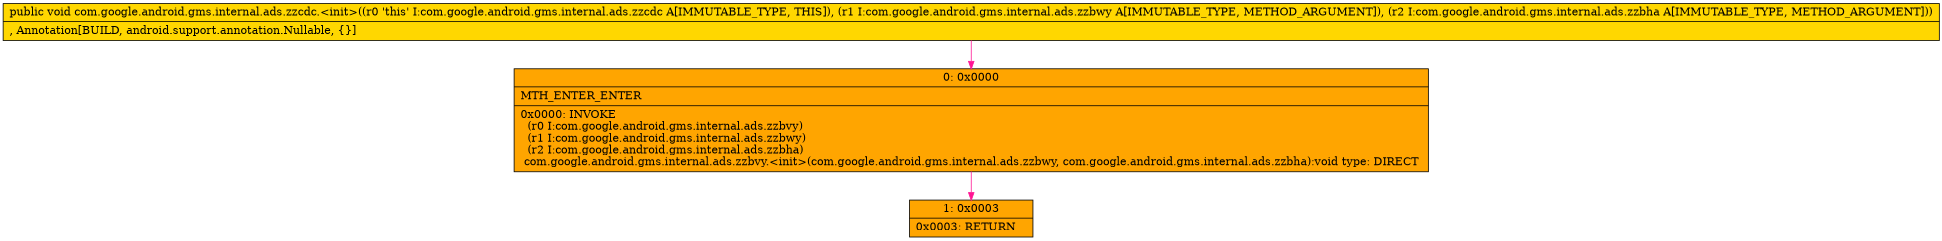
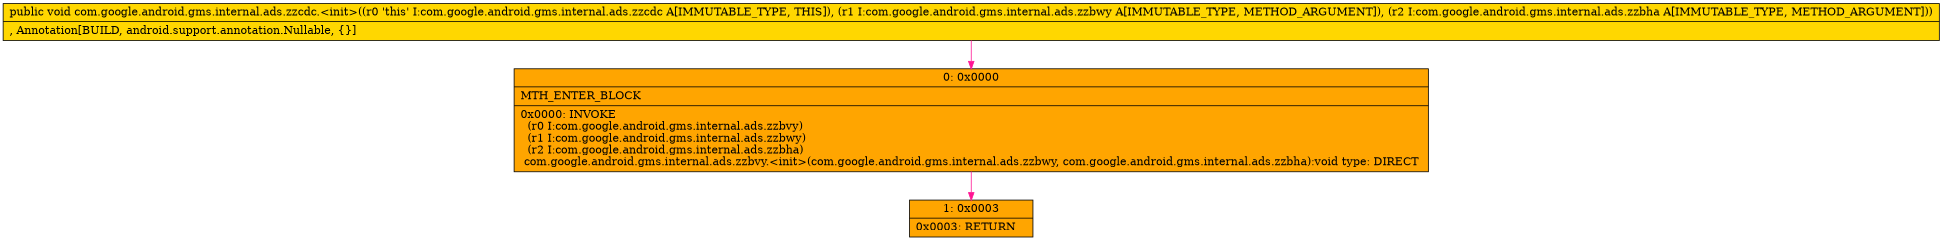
node "0: 0x0000": text "MTH_ENTER_ENTER" -> "MTH_ENTER_BLOCK"
